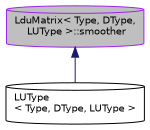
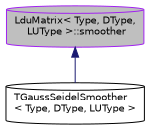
node "LUType < Type, DType, LUType >": label "LUType < Type, DType, LUType >" -> "TGaussSeidelSmoother < Type, DType, LUType >"
